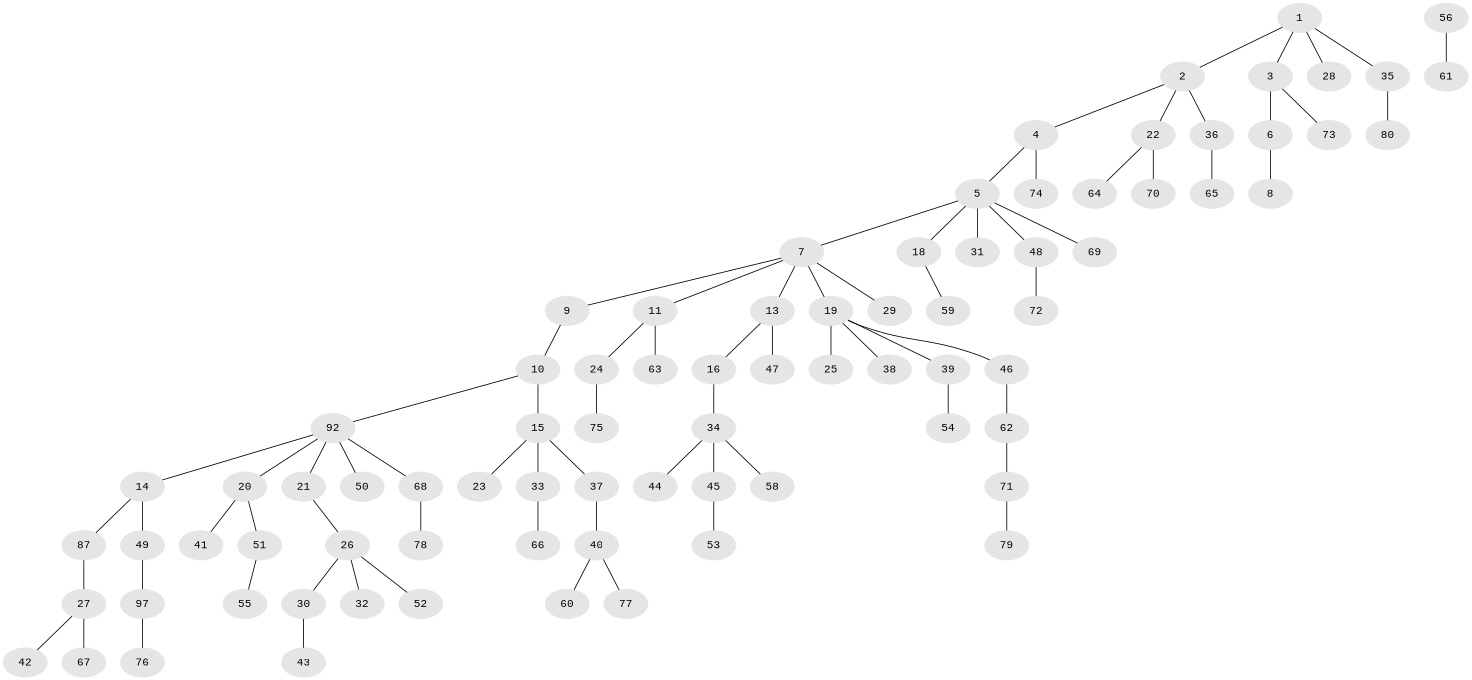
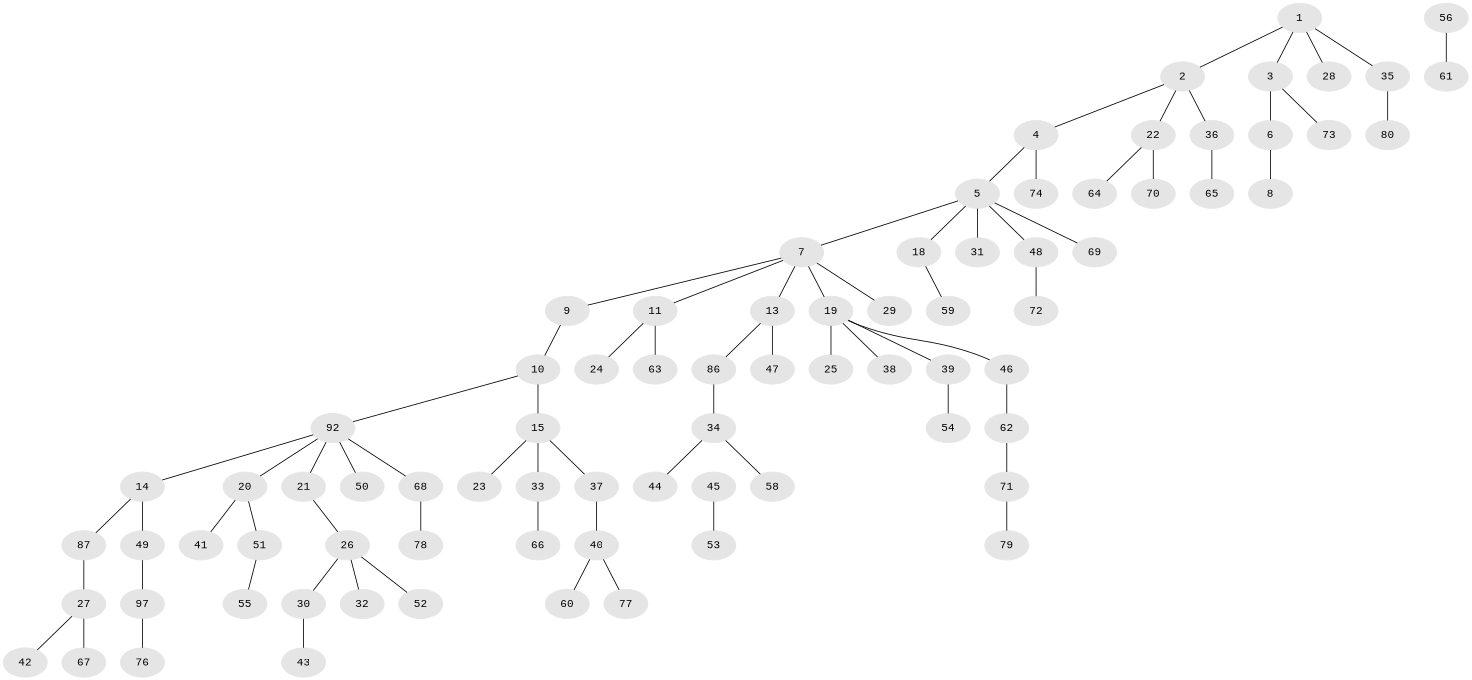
node "16": label "16" -> "86"
node "75": removed
edge "34" -- "45": removed
